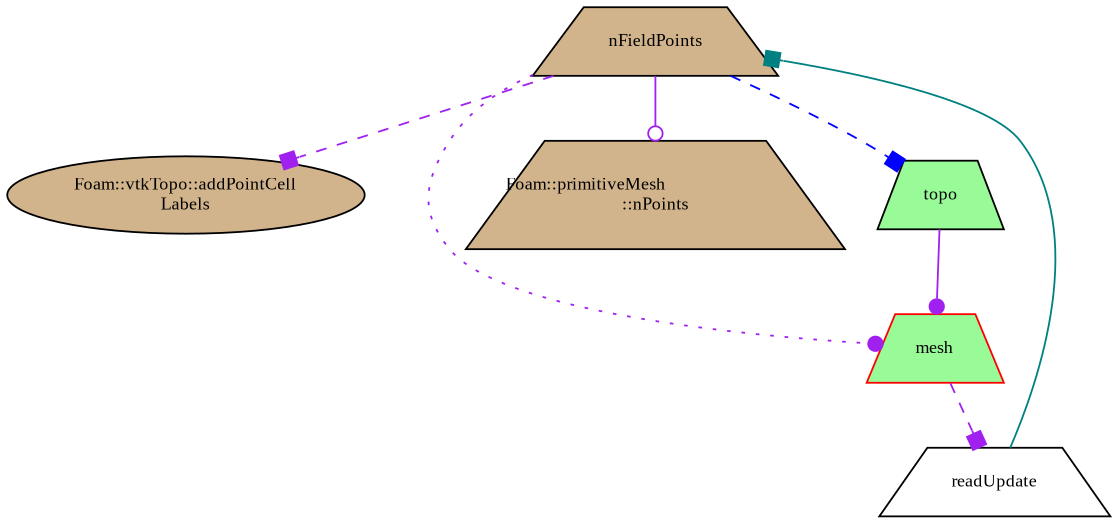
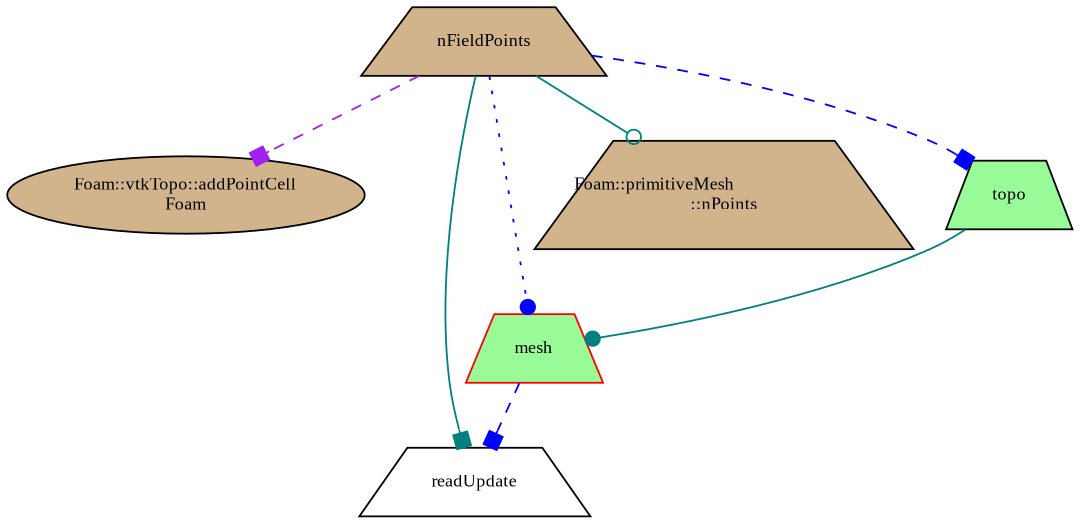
edge "nFieldPoints" -> "Foam::primitiveMesh ::nPoints": color purple -> teal
edge "readUpdate" -> "nFieldPoints": reversed
node "Foam::vtkTopo::addPointCell Labels": label "Foam::vtkTopo::addPointCell Labels" -> "Foam::vtkTopo::addPointCell Foam"
edge "topo" -> "mesh": color purple -> teal
edge "nFieldPoints" -> "mesh": color purple -> blue
edge "mesh" -> "readUpdate": color purple -> blue
